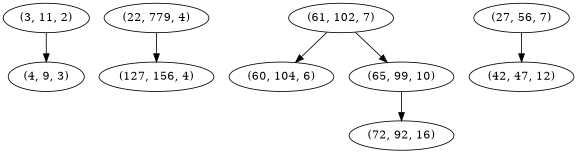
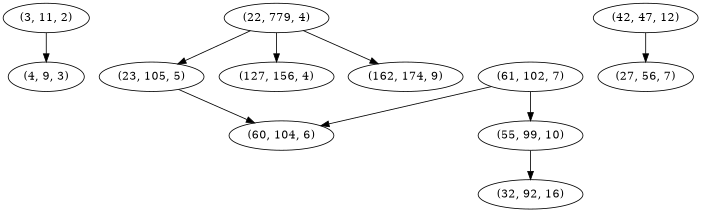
edge "(27, 56, 7)" -> "(42, 47, 12)": reversed
node "(23, 105, 5)": added
node "(65, 99, 10)": label "(65, 99, 10)" -> "(55, 99, 10)"
node "(162, 174, 9)": added
node "(72, 92, 16)": label "(72, 92, 16)" -> "(32, 92, 16)"
